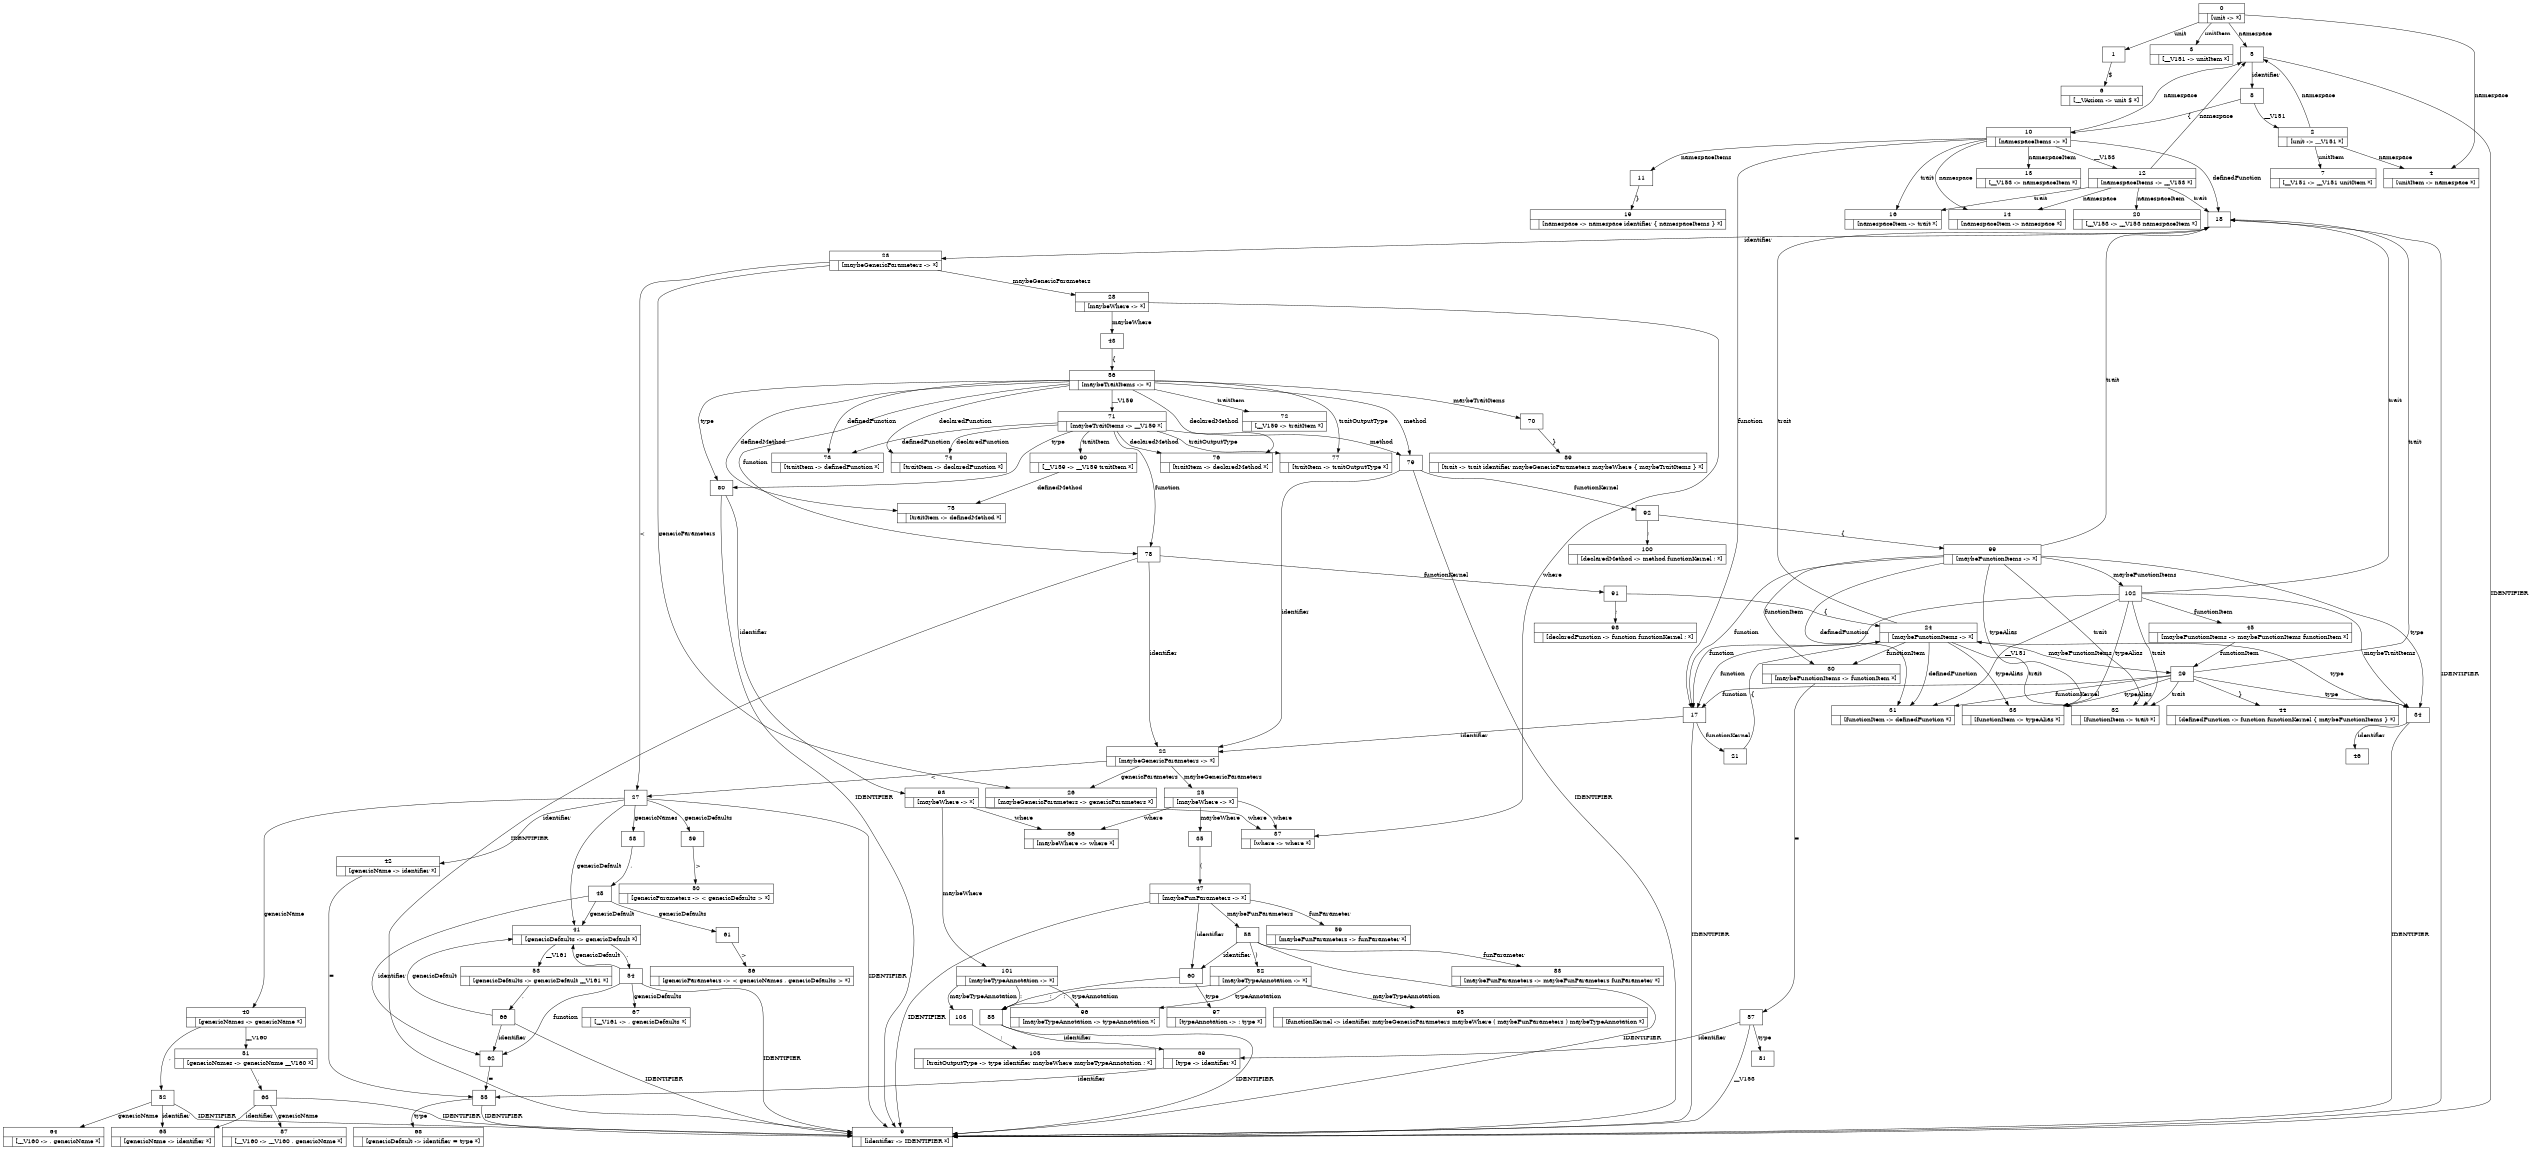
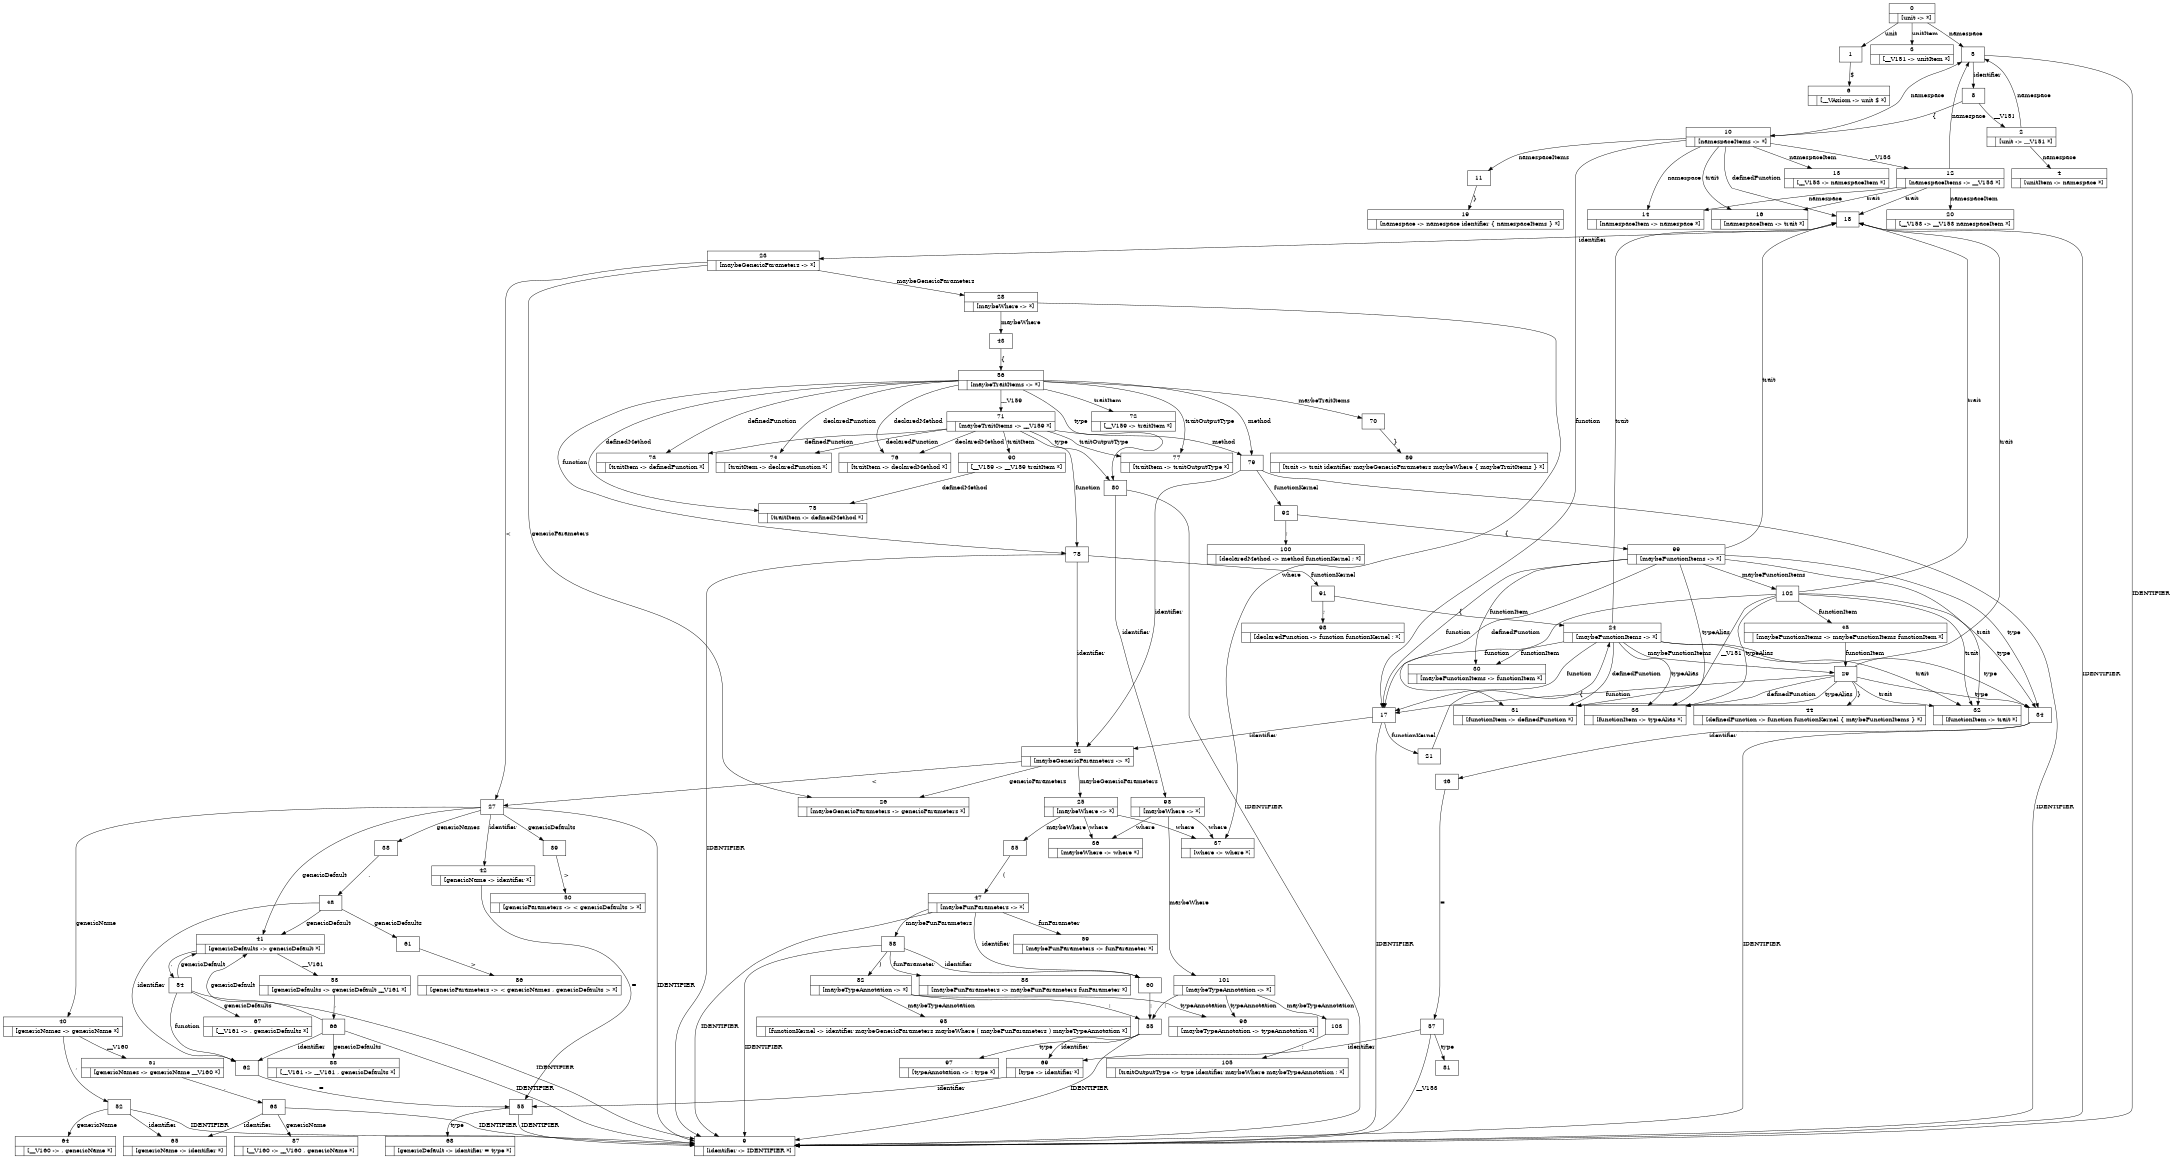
edge "0" -> "4": removed, label "namespace"
node "7": removed
edge "34" -> "24": reversed
edge "102" -> "34": label "maybeTraitItems" -> "type"
edge "29" -> "31": label "functionKernel" -> "definedFunction"
edge "30" -> "57": now "46" -> "57"
edge "60" -> "97": now "85" -> "97"
node "88": added
